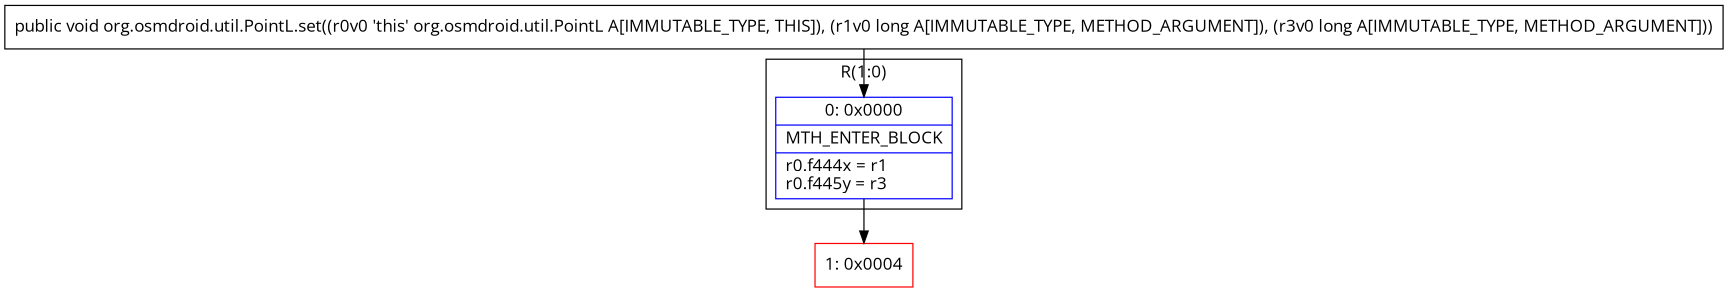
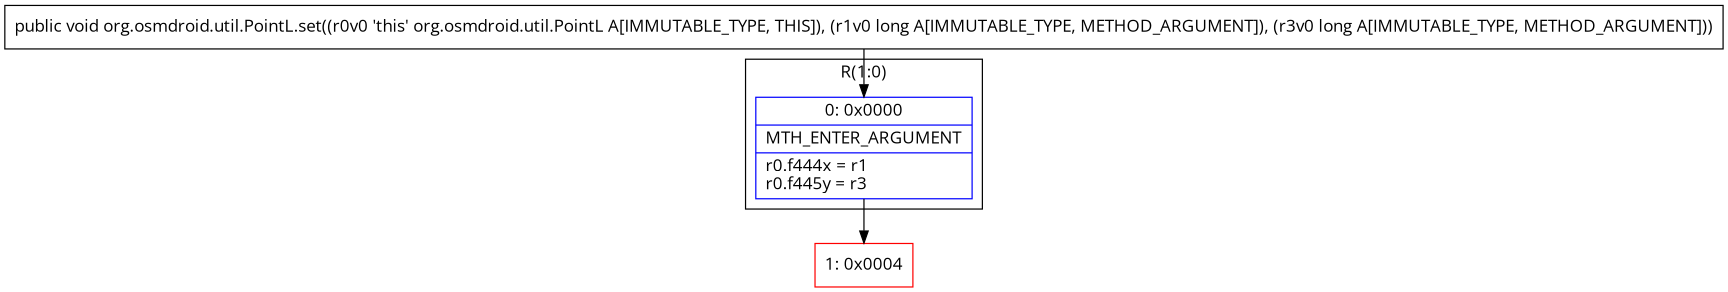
node "0: 0x0000": text "MTH_ENTER_BLOCK" -> "MTH_ENTER_ARGUMENT"
